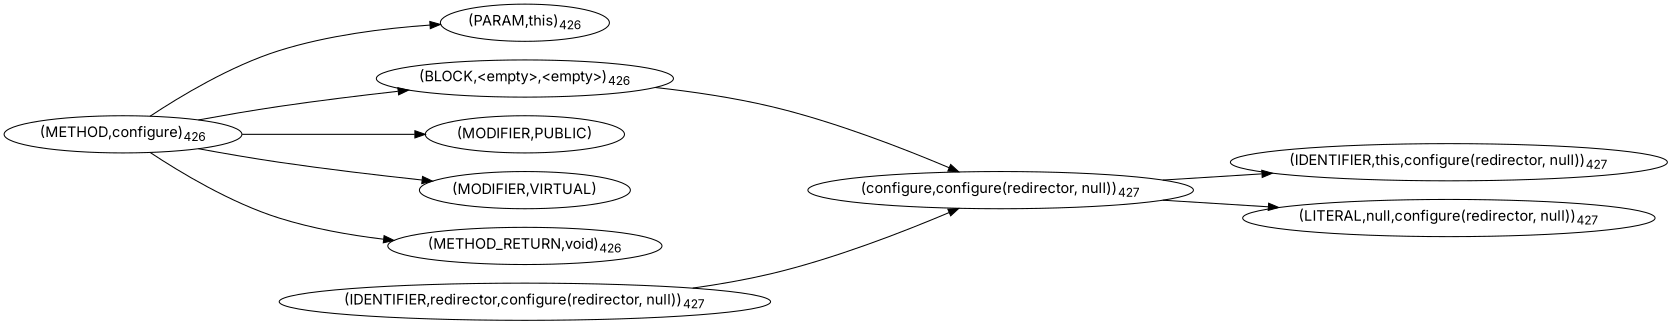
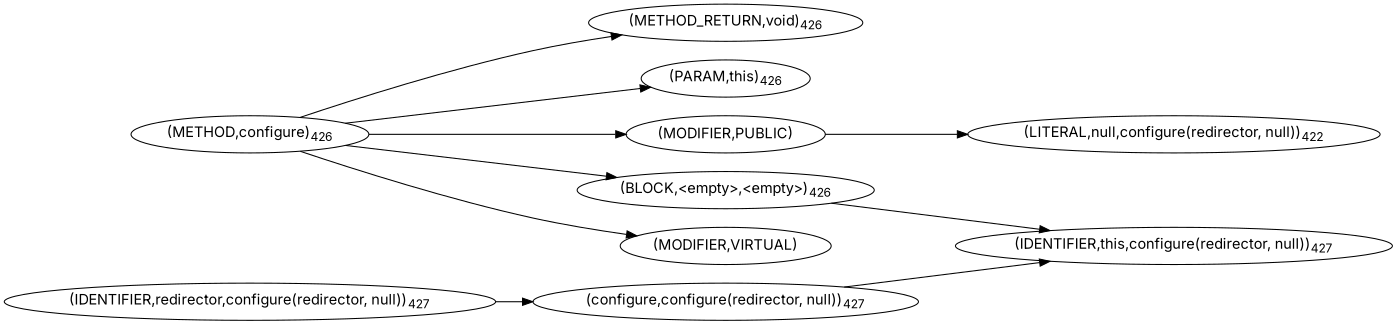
edge "(BLOCK,<empty>,<empty>)" -> "(configure,configure(redirector, null))": now "(BLOCK,<empty>,<empty>)" -> "(IDENTIFIER,this,configure(redirector, null))"
edge "(configure,configure(redirector, null))" -> "(LITERAL,null,configure(redirector, null))": now "(MODIFIER,PUBLIC)" -> "(LITERAL,null,configure(redirector, null))"
node "(LITERAL,null,configure(redirector, null))": text "427" -> "422"
